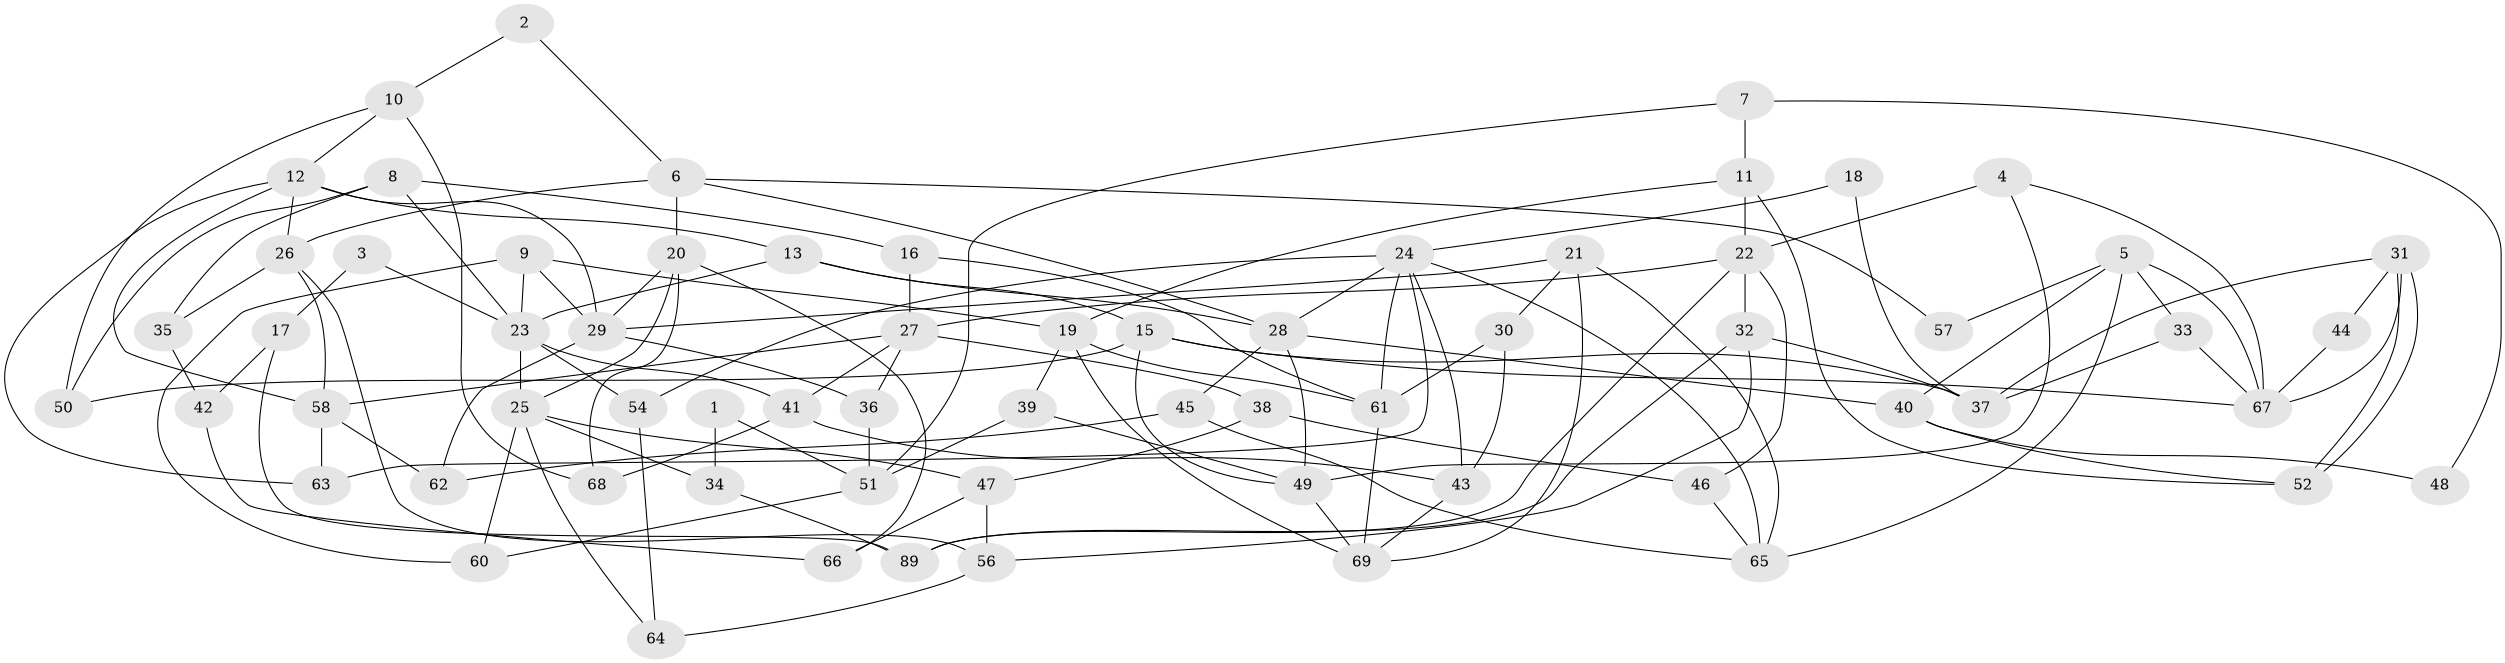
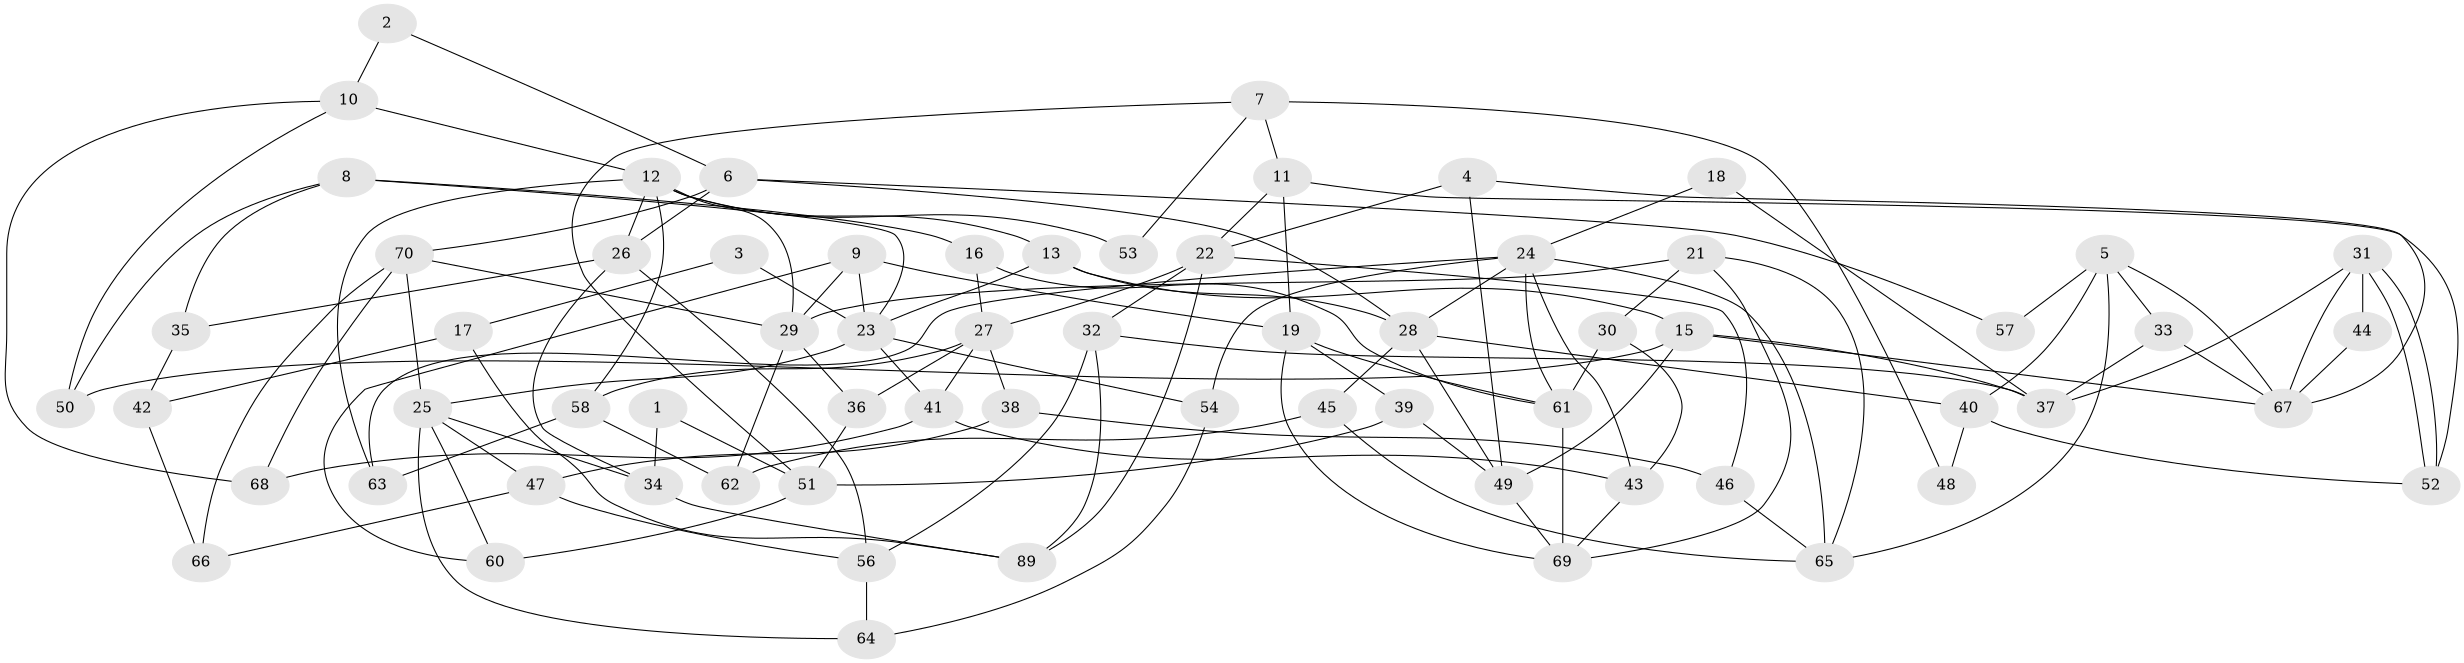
node "20": label "20" -> "70"
node "53": added
edge "26" -- "58": now "26" -- "34"
